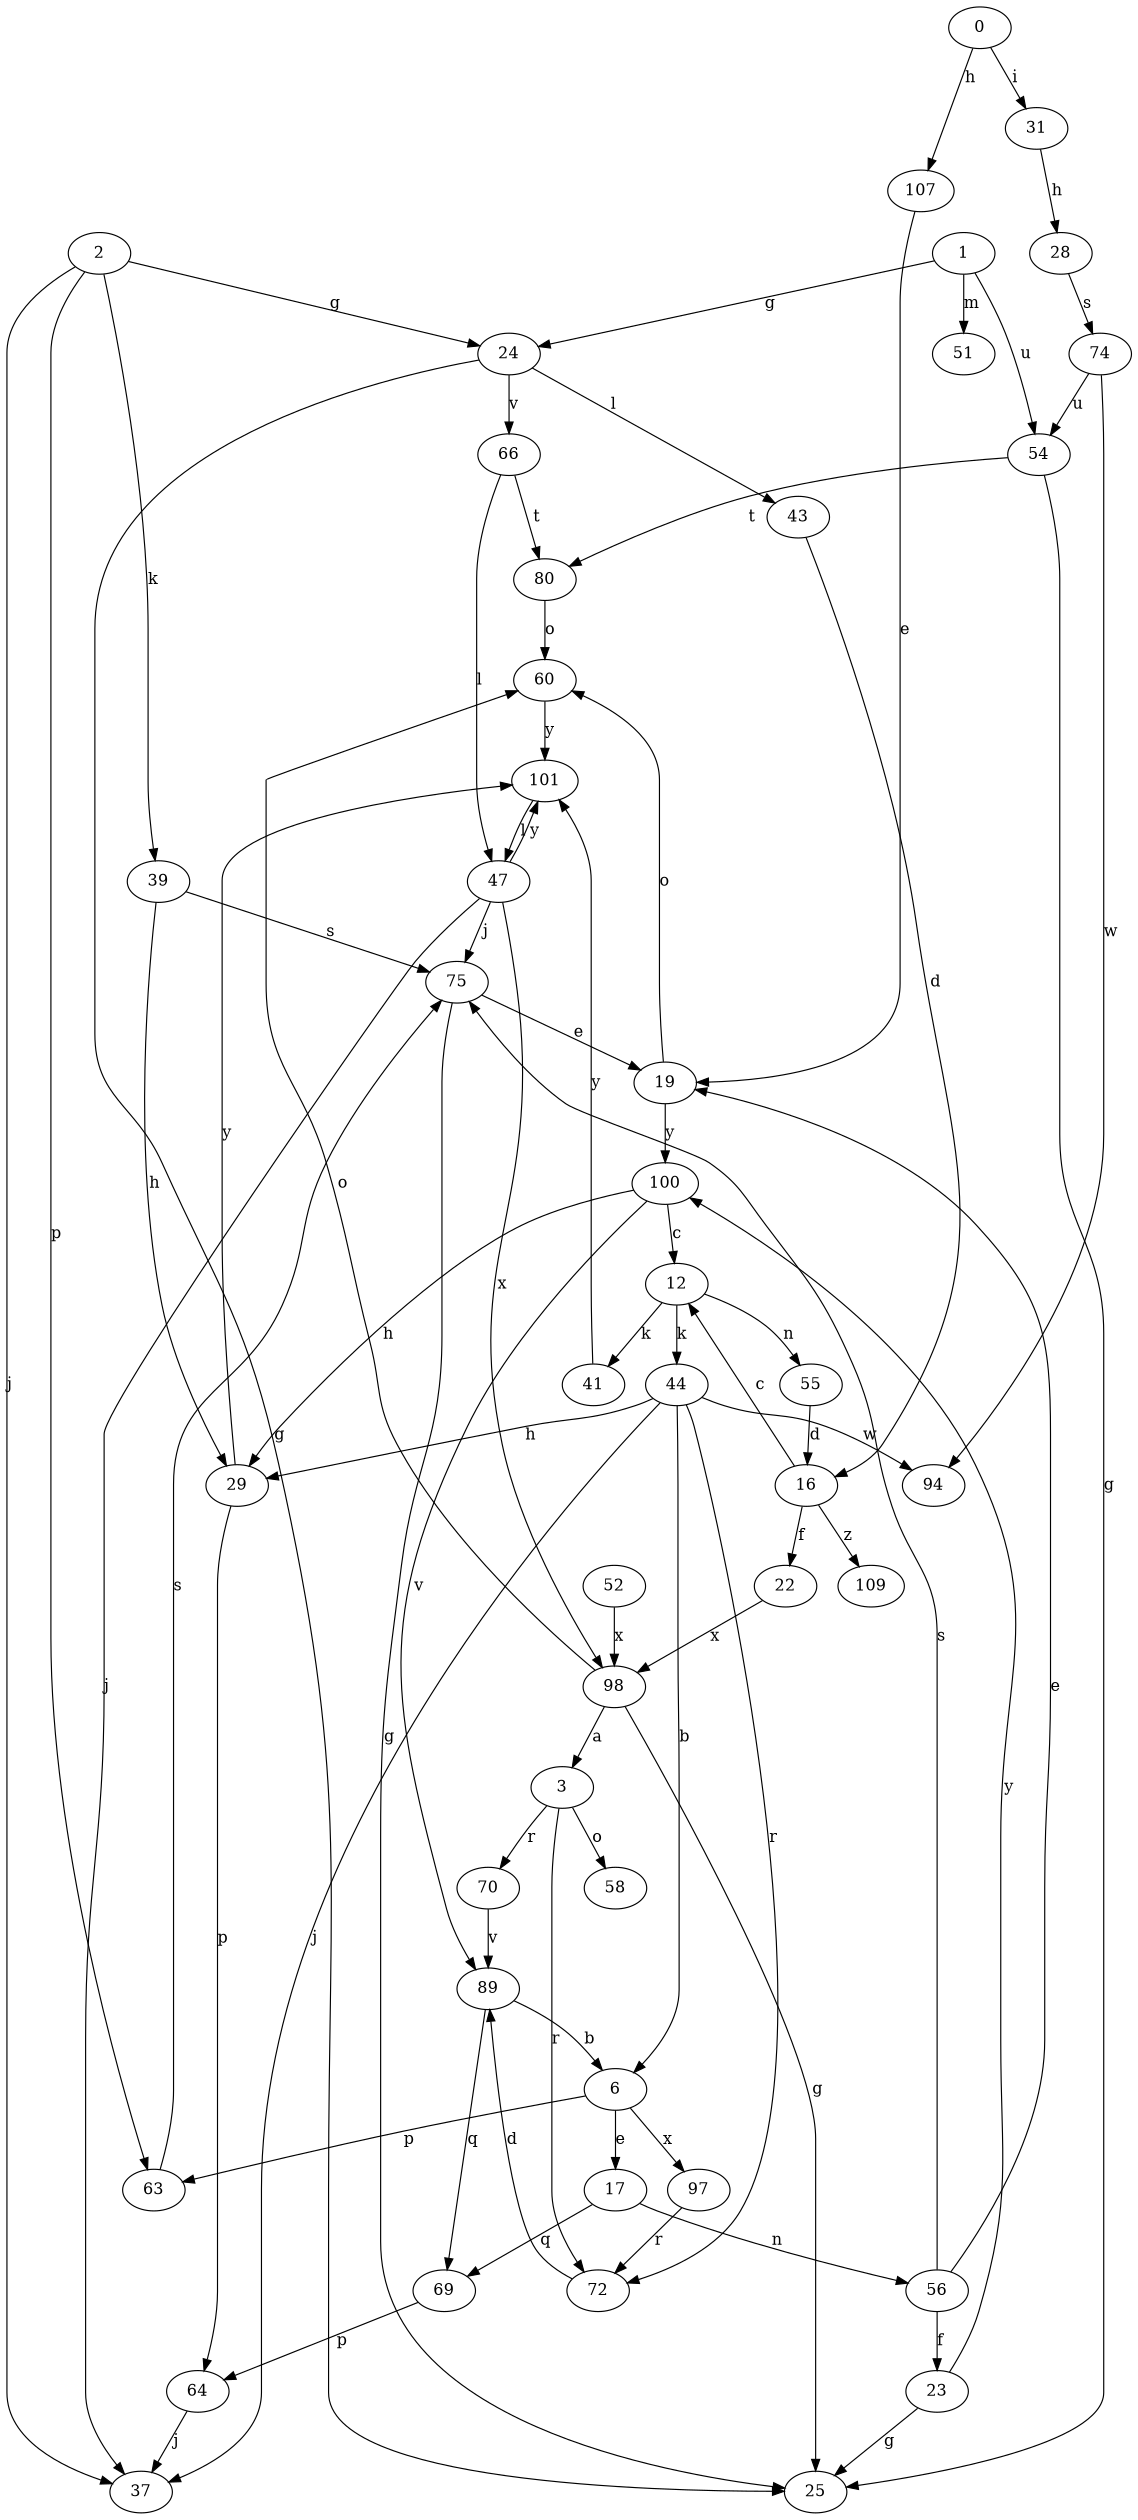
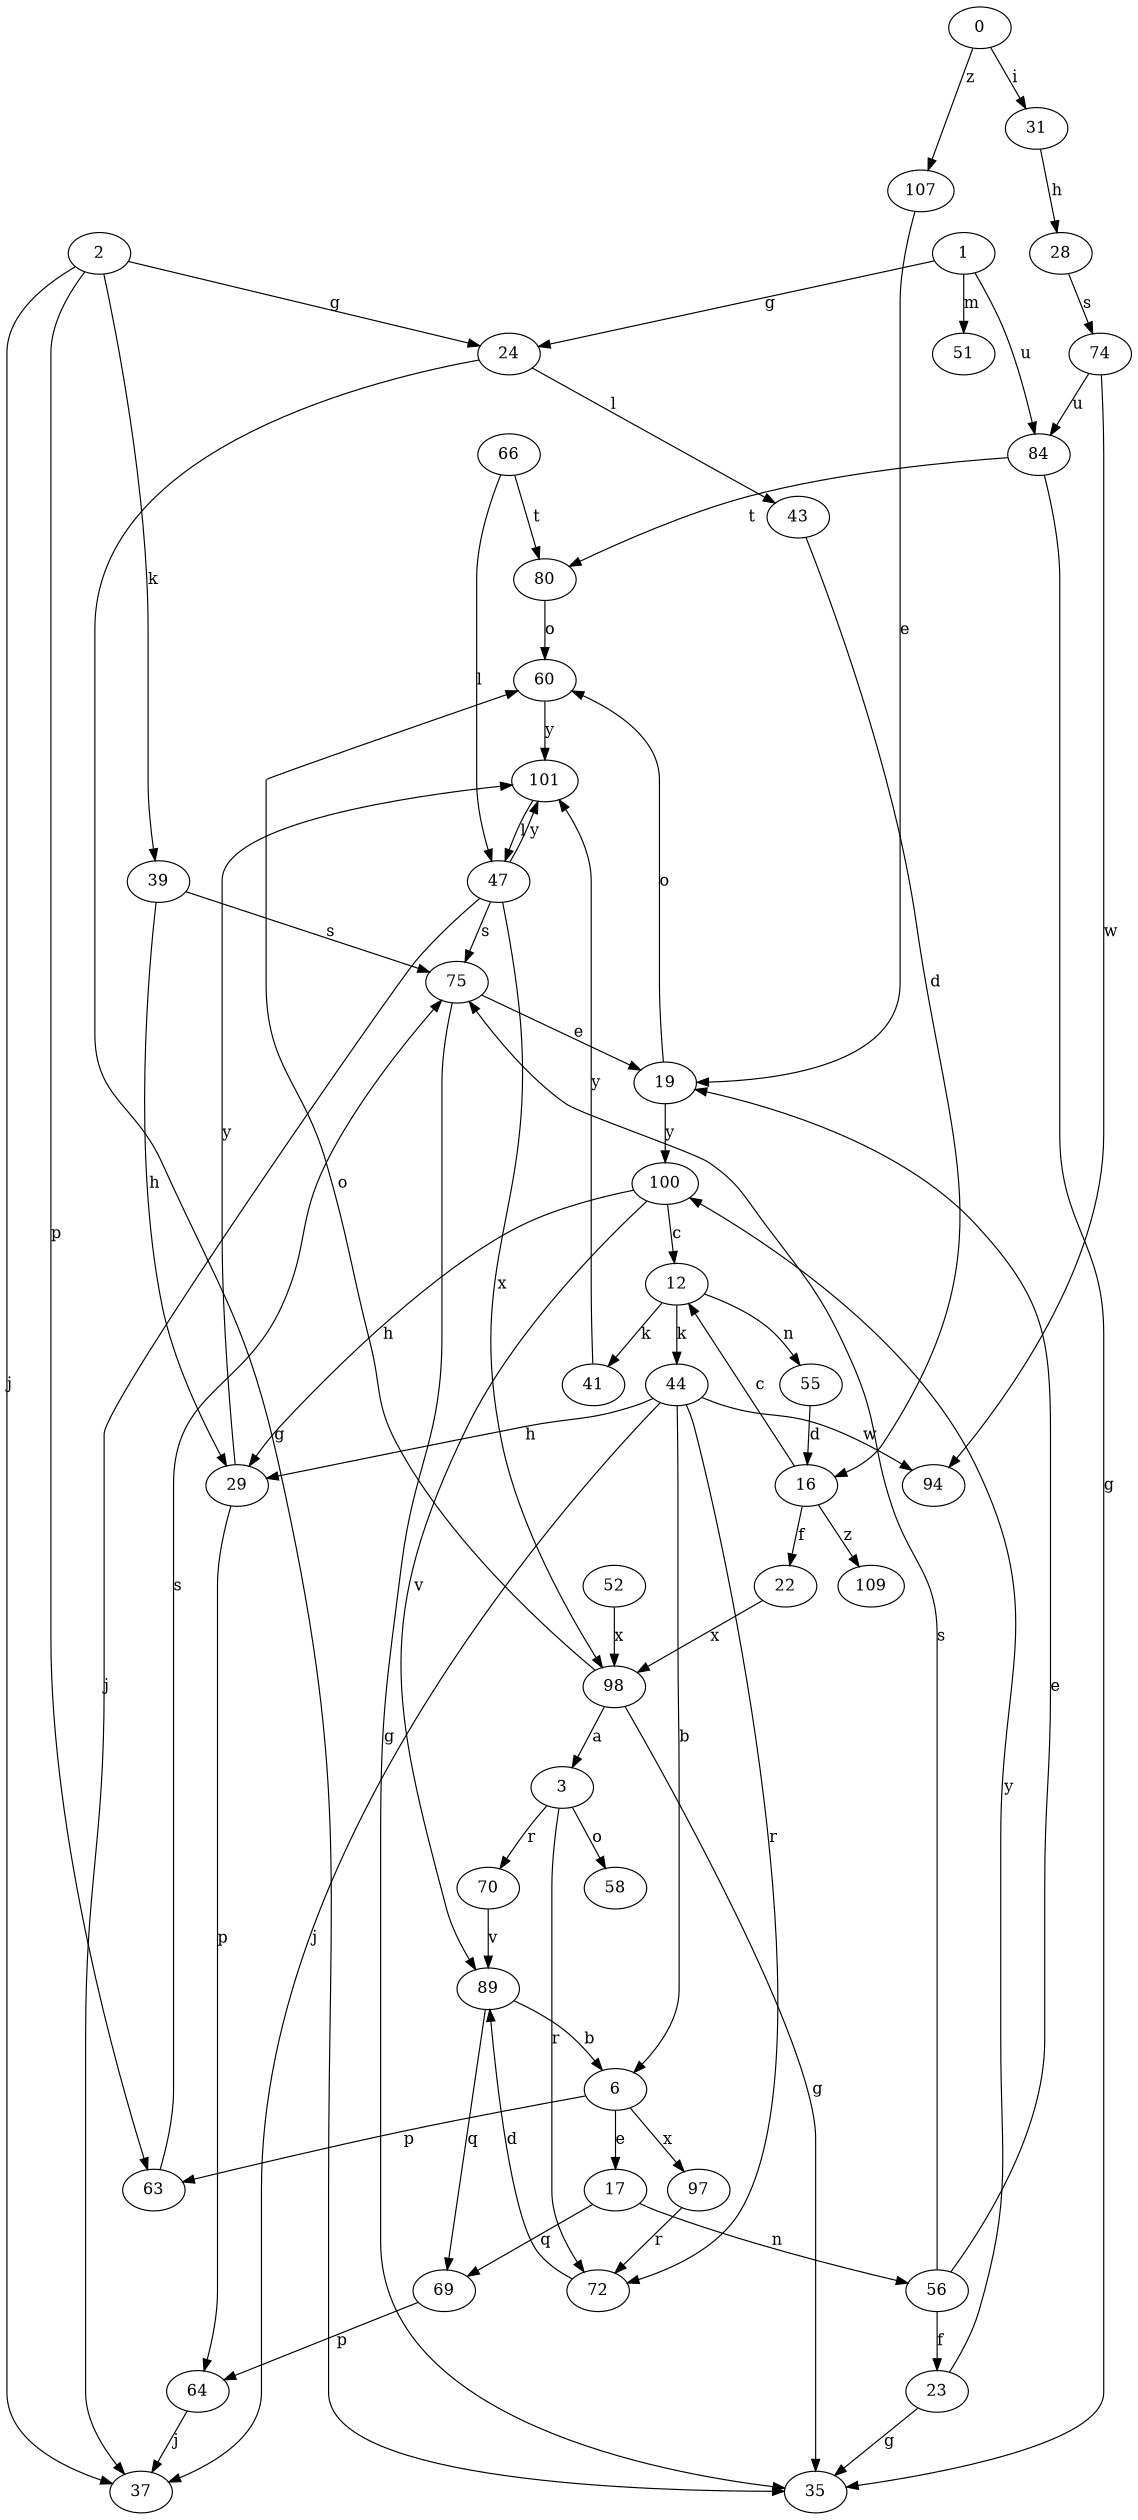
edge "0" -> "107": label "h" -> "z"
edge "24" -> "66": removed, label "v"
node "54": label "54" -> "84"
edge "47" -> "75": label "j" -> "s"
node "25": label "25" -> "35"
